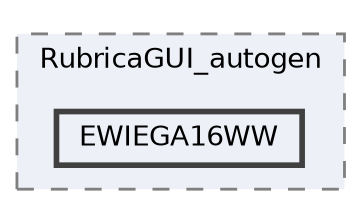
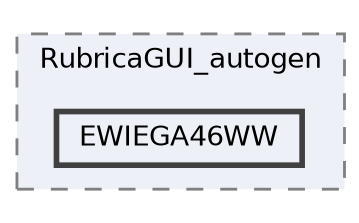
node "EWIEGA16WW": label "EWIEGA16WW" -> "EWIEGA46WW"
